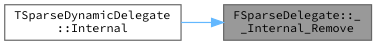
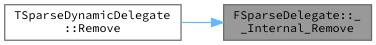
node "TSparseDynamicDelegate ::Internal": label "TSparseDynamicDelegate ::Internal" -> "TSparseDynamicDelegate ::Remove"
